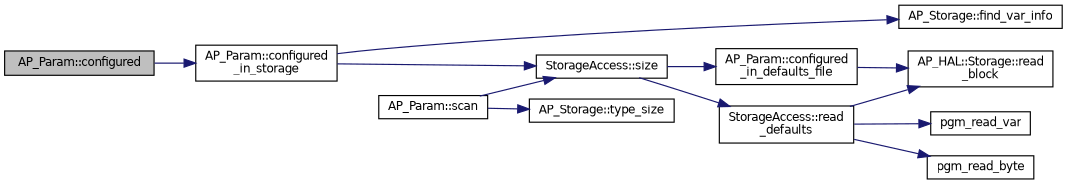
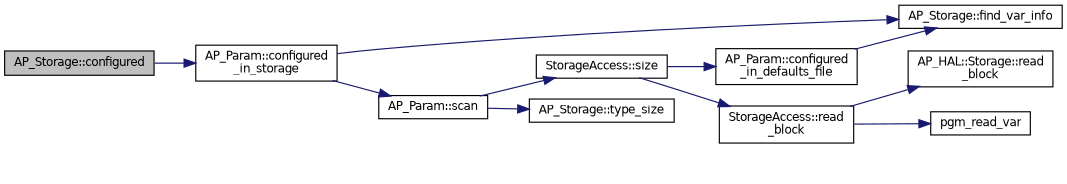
node "AP_Param::configured": label "AP_Param::configured" -> "AP_Storage::configured"
edge "AP_Param::configured _in_storage" -> "StorageAccess::size": now "AP_Param::configured _in_storage" -> "AP_Param::scan"
edge "AP_Param::configured _in_defaults_file" -> "AP_HAL::Storage::read _block": now "AP_Param::configured _in_defaults_file" -> "AP_Storage::find_var_info"
node "StorageAccess::read _defaults": label "StorageAccess::read _defaults" -> "StorageAccess::read _block"
node "pgm_read_byte": removed
